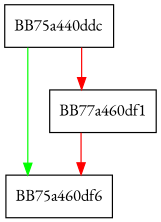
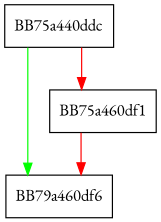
node "BB77a460df1": label "BB77a460df1" -> "BB75a460df1"
node "BB75a460df6": label "BB75a460df6" -> "BB79a460df6"
